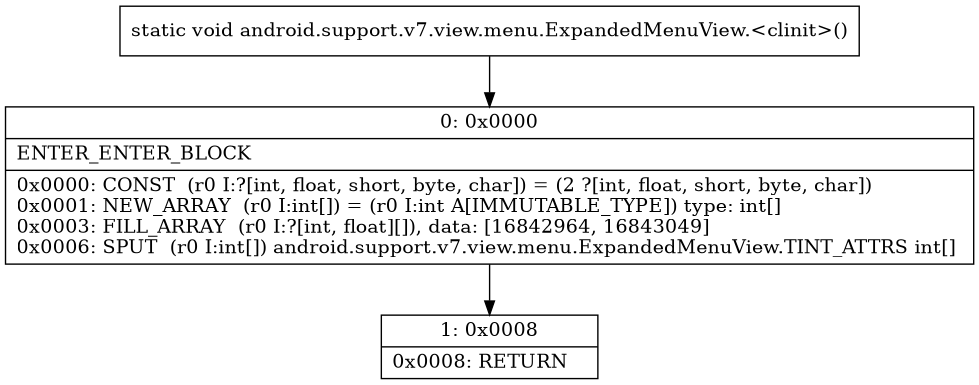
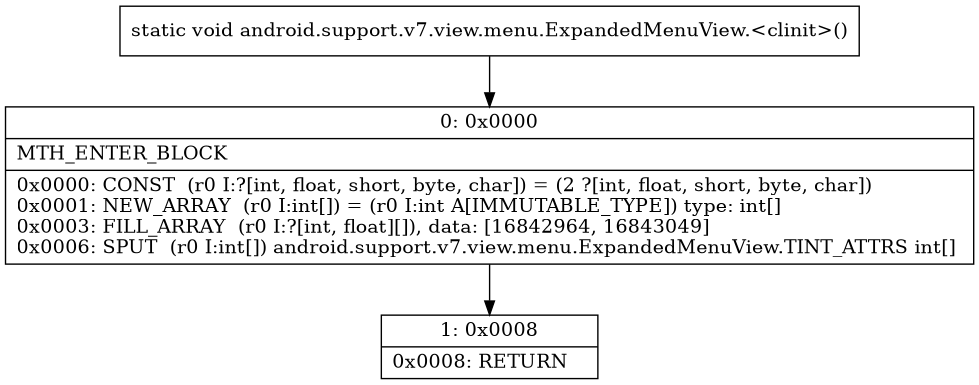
node "0: 0x0000": text "ENTER_ENTER_BLOCK" -> "MTH_ENTER_BLOCK"
